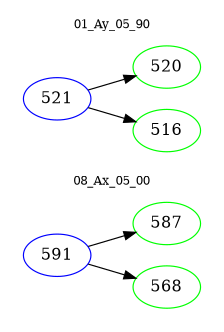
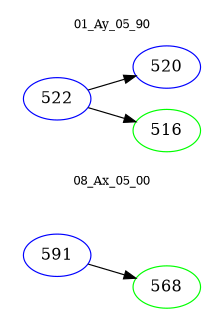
node "520": color green -> blue
node "521": label "521" -> "522"
node "587": removed
